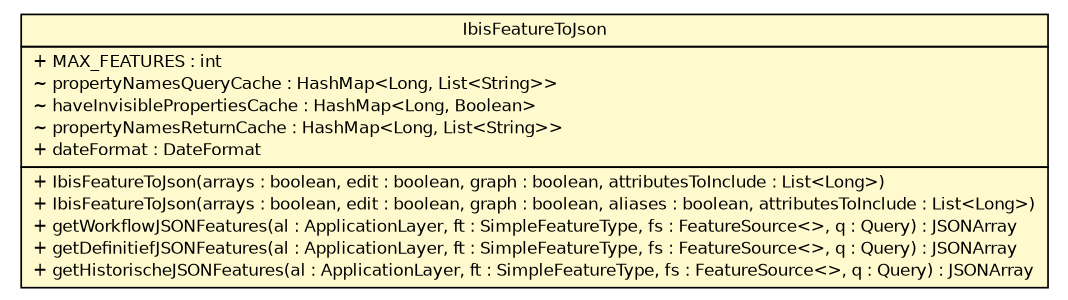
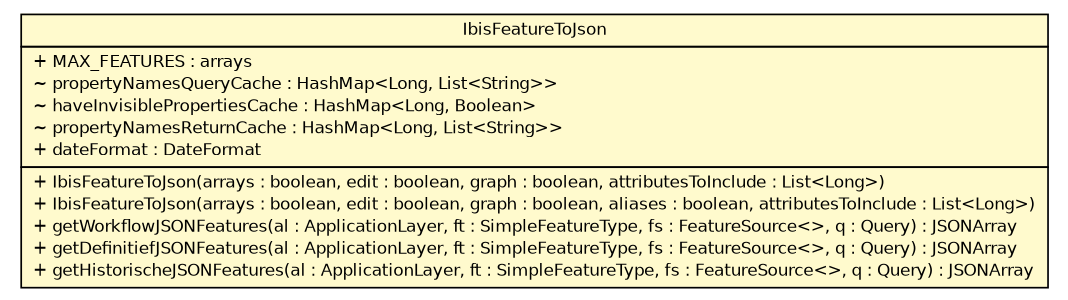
node "IbisFeatureToJson": text "+ MAX_FEATURES : int" -> "+ MAX_FEATURES : arrays"
